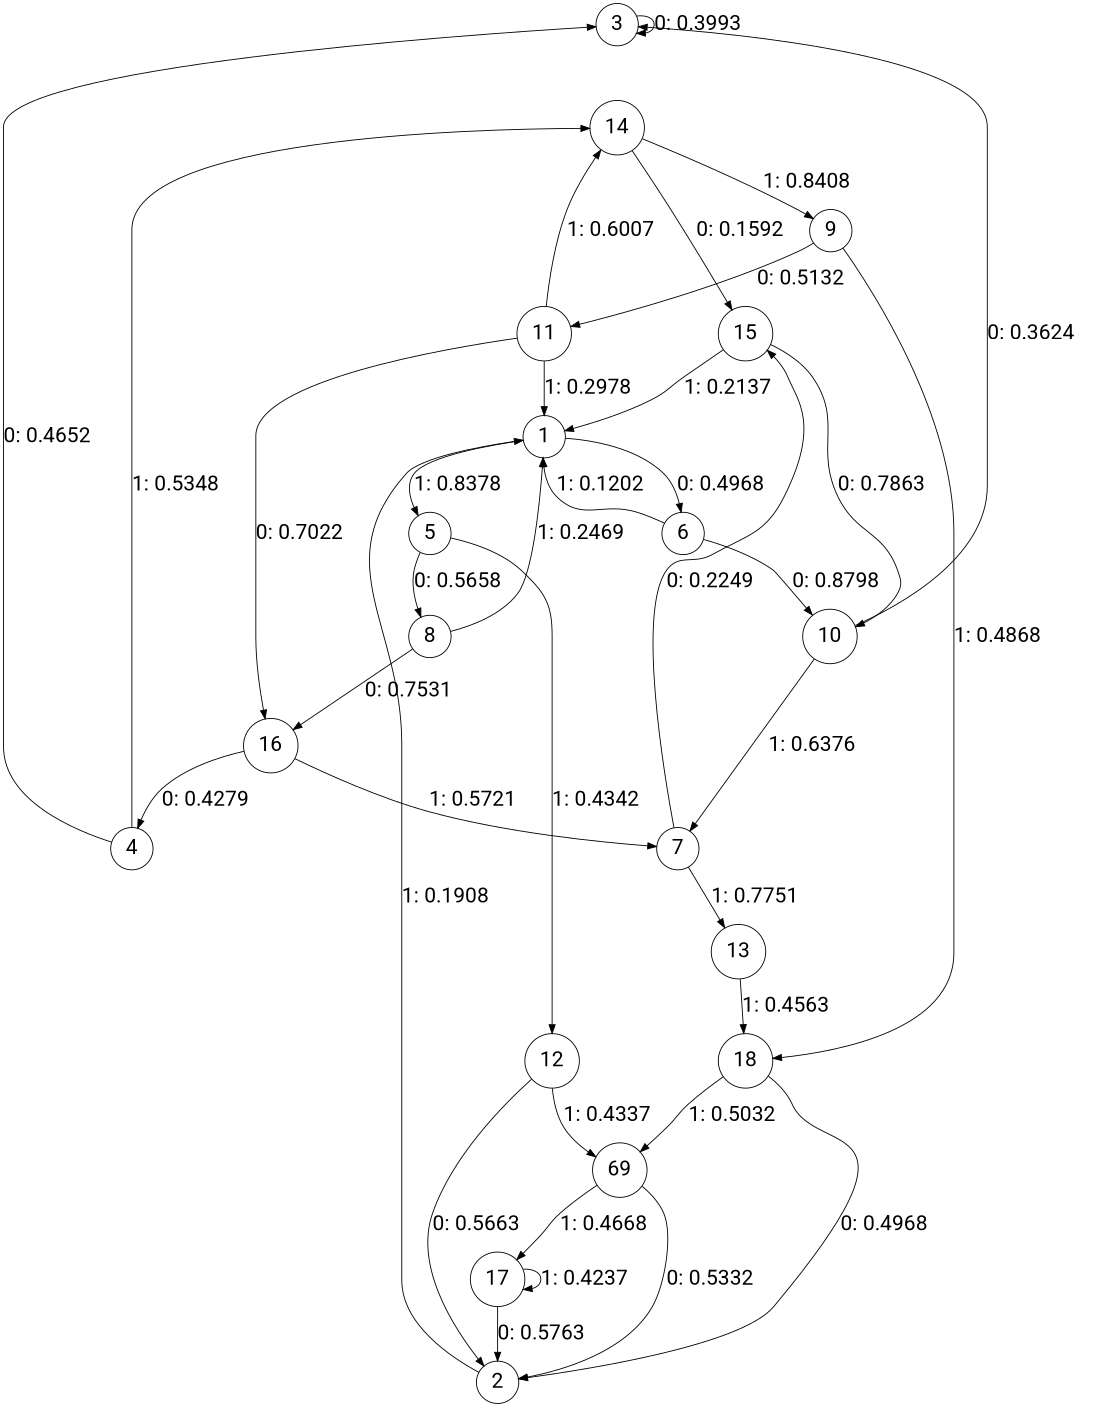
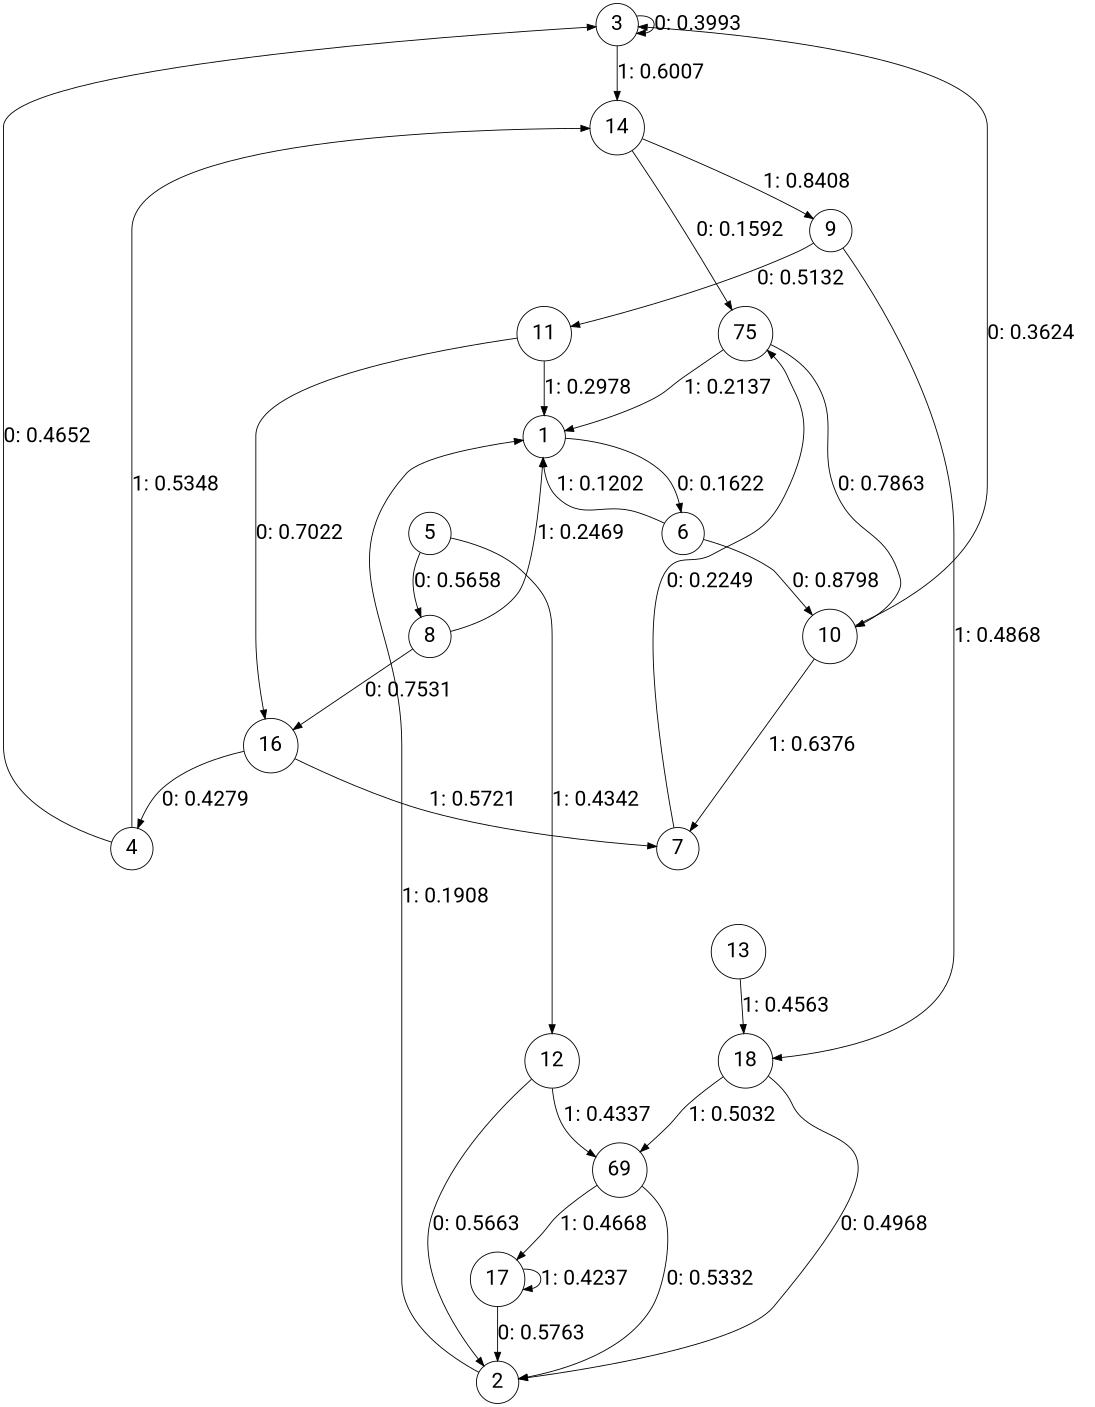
edge "11" -> "14": now "3" -> "14"
node "15": label "15" -> "75"
edge "1" -> "5": removed, label "1: 0.8378"
edge "1" -> "6": label "0: 0.4968   " -> "0: 0.1622   "
edge "7" -> "13": removed, label "1: 0.7751"
